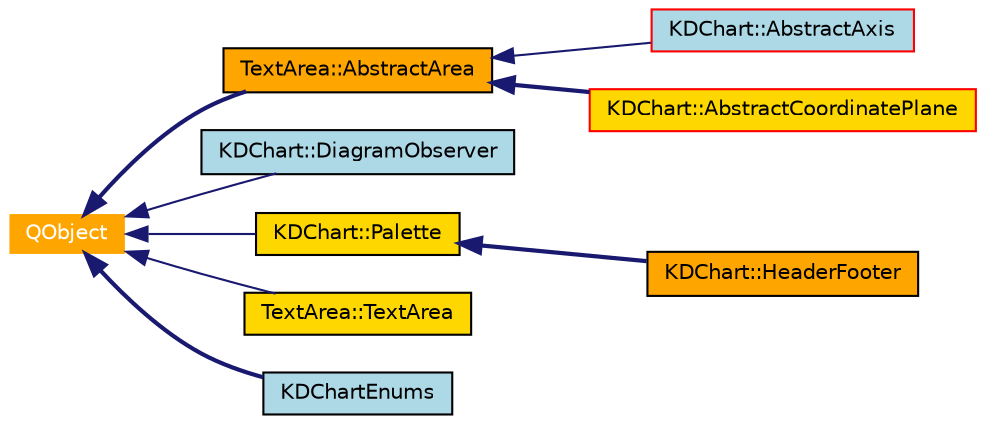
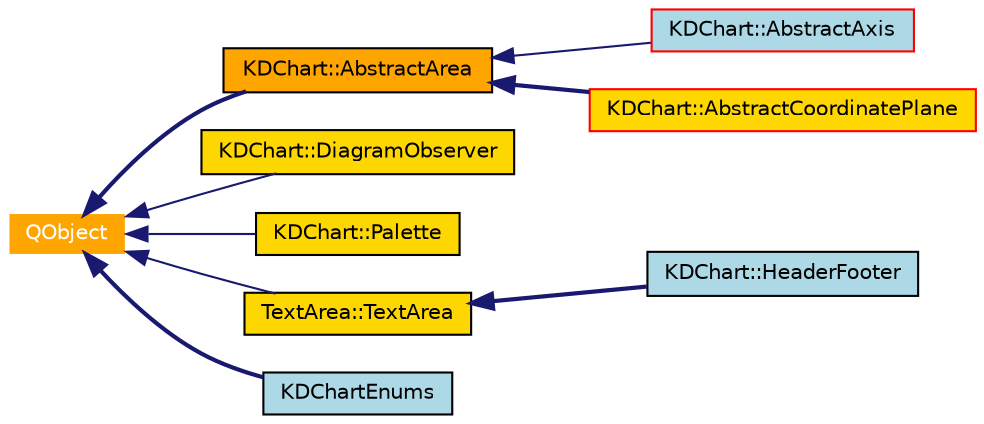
node "TextArea::AbstractArea": label "TextArea::AbstractArea" -> "KDChart::AbstractArea"
node "KDChart::DiagramObserver": fillcolor lightblue -> gold
edge "KDChart::HeaderFooter" -> "KDChart::Palette": now "KDChart::HeaderFooter" -> "TextArea::TextArea"
node "KDChart::HeaderFooter": fillcolor orange -> lightblue
